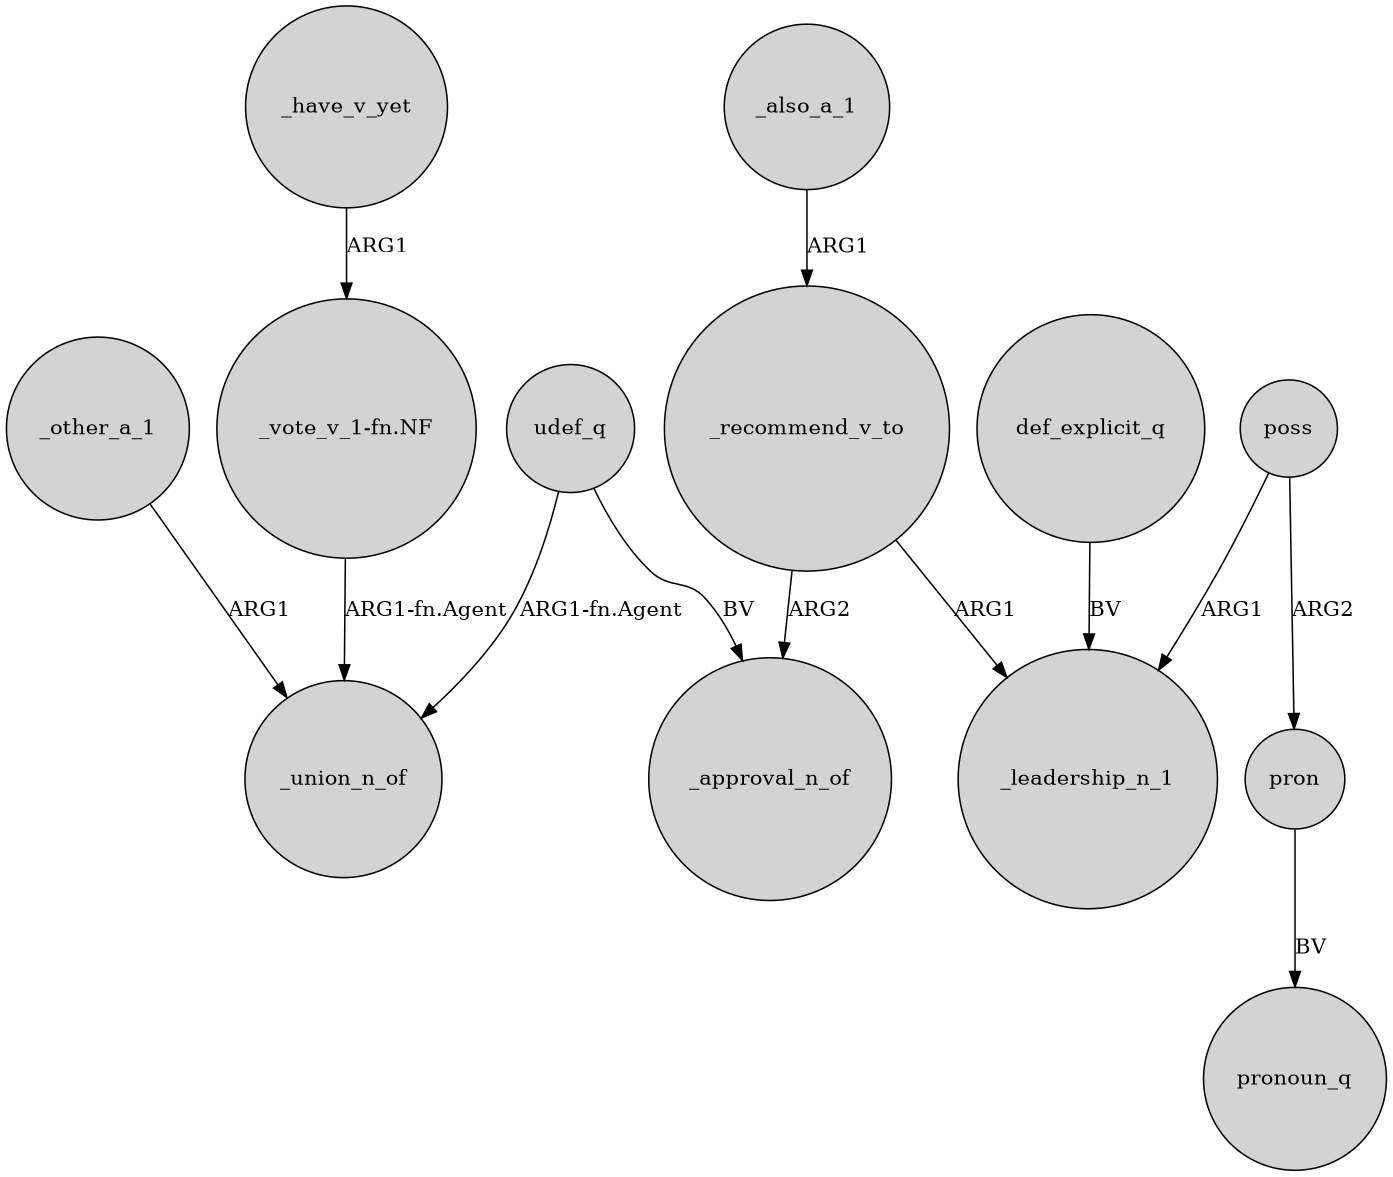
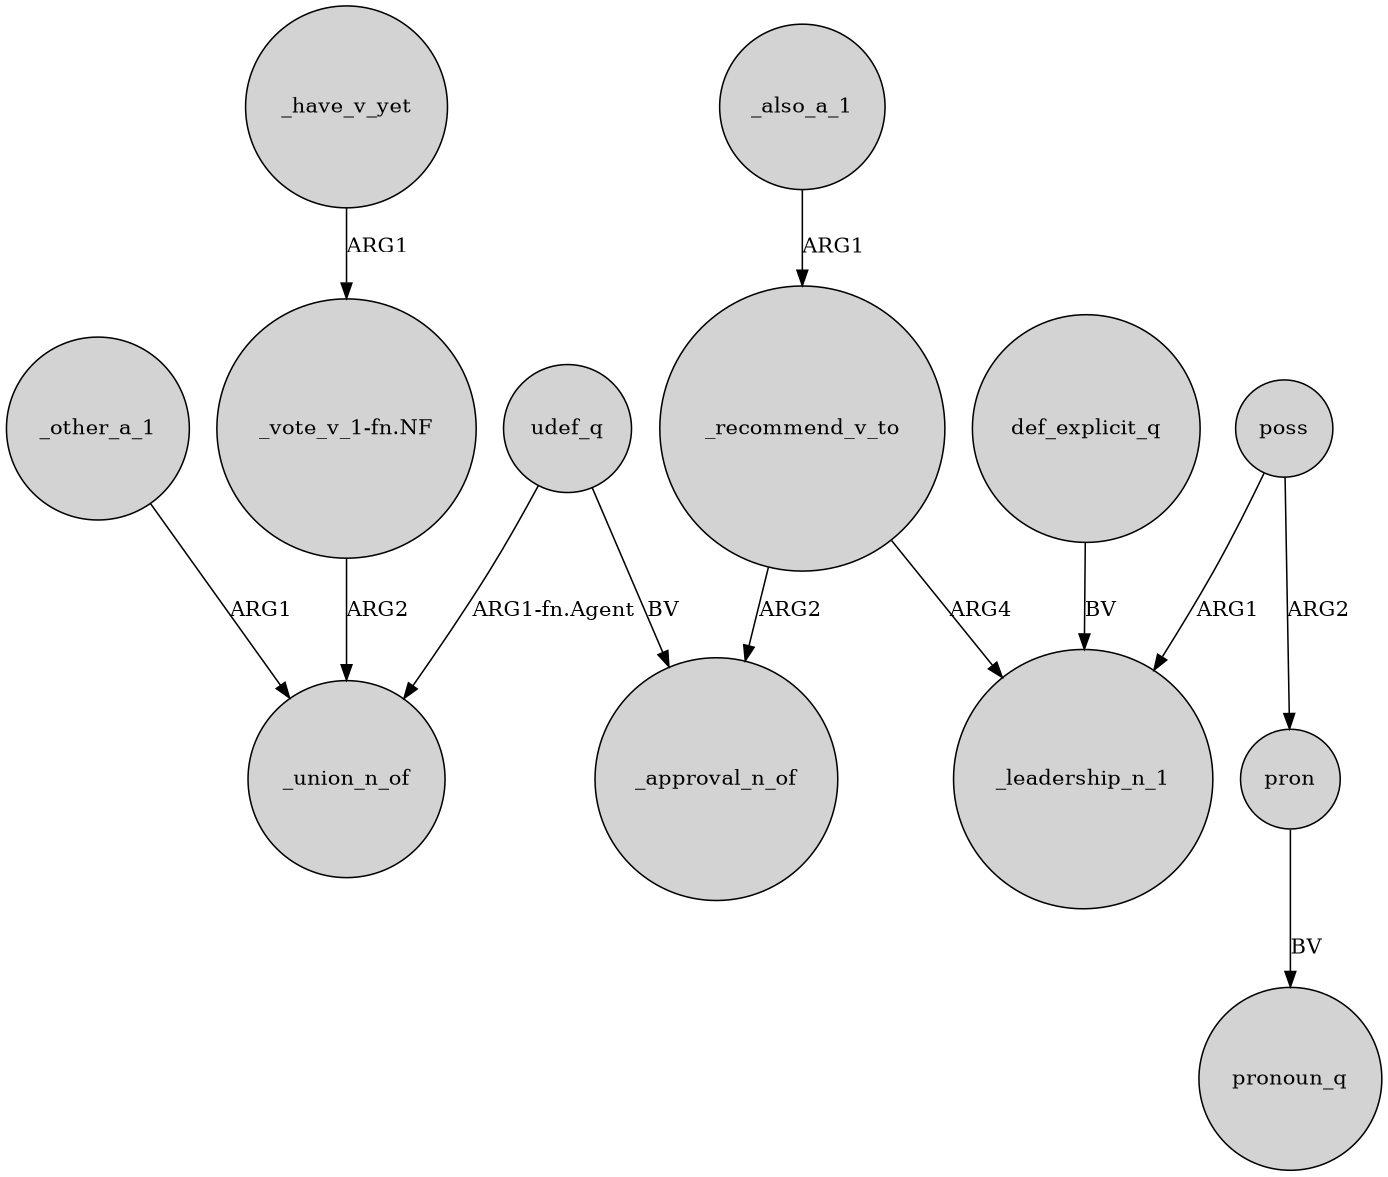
edge "_vote_v_1-fn.NF" -> "_union_n_of": label "ARG1-fn.Agent" -> "ARG2"
edge "_recommend_v_to" -> "_leadership_n_1": label "ARG1" -> "ARG4"
